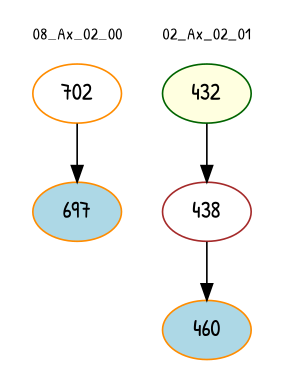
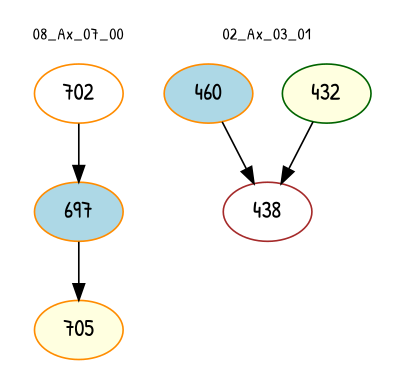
cluster "08_Ax_02_00": label "08_Ax_02_00" -> "08_Ax_07_00"
cluster "02_Ax_02_01": label "02_Ax_02_01" -> "02_Ax_03_01"
edge "438" -> "460": reversed
node "705": added
